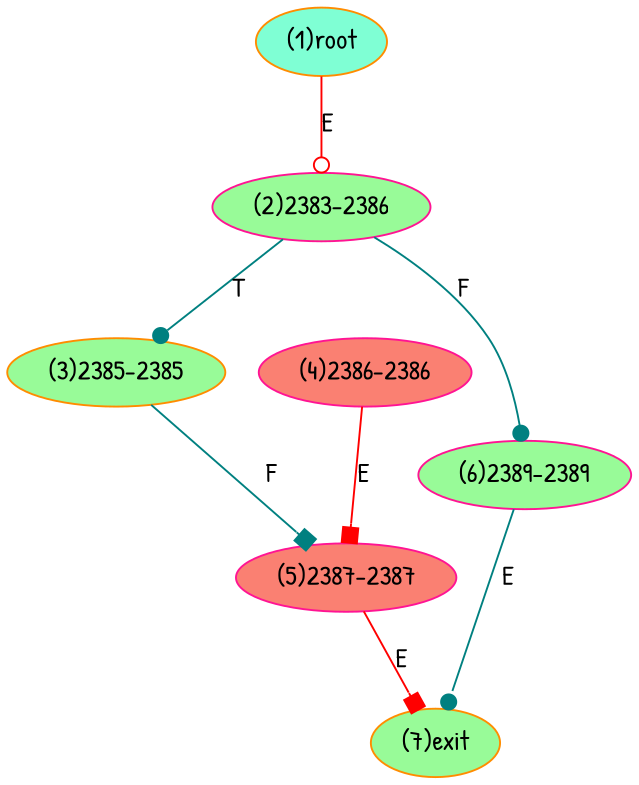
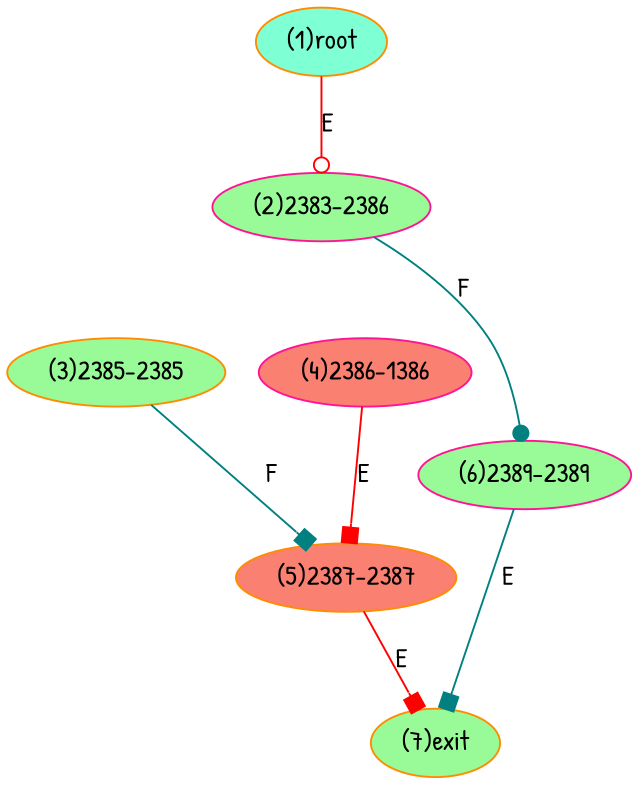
edge "(2)2383-2386" -> "(3)2385-2385": removed, label "T"
node "(4)2386-2386": label "(4)2386-2386" -> "(4)2386-1386"
node "(5)2387-2387": color deeppink -> darkorange
edge "(6)2389-2389" -> "(7)exit": arrowhead dot -> box
